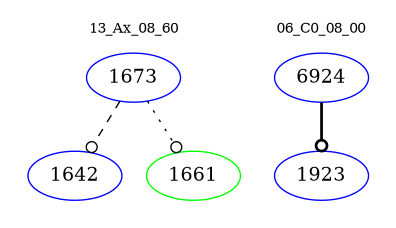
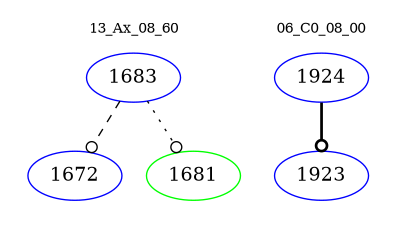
node "1673": label "1673" -> "1683"
node "6924": label "6924" -> "1924"
node "1642": label "1642" -> "1672"
node "1661": label "1661" -> "1681"
